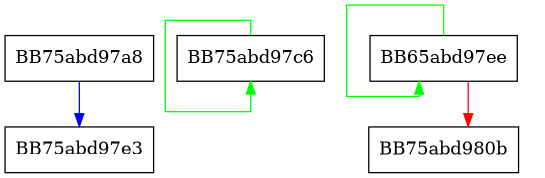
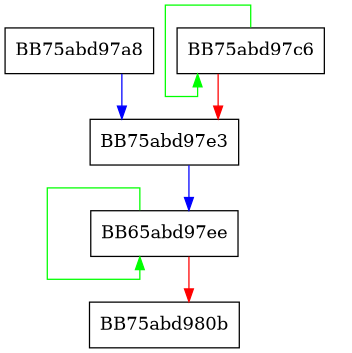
edge "BB75abd97c6" -> "BB75abd97e3": added
edge "BB75abd97e3" -> "BB65abd97ee": added
